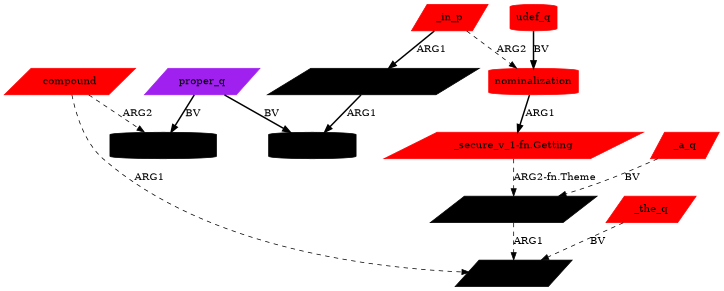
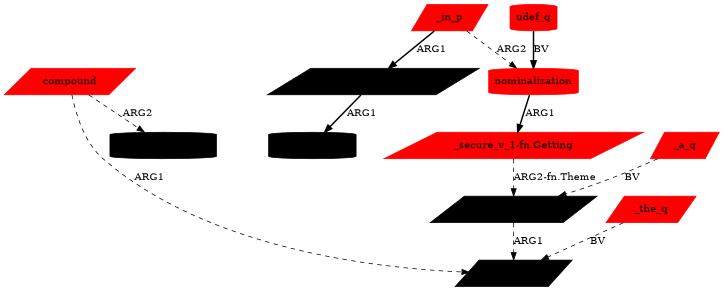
node "proper_q": removed
